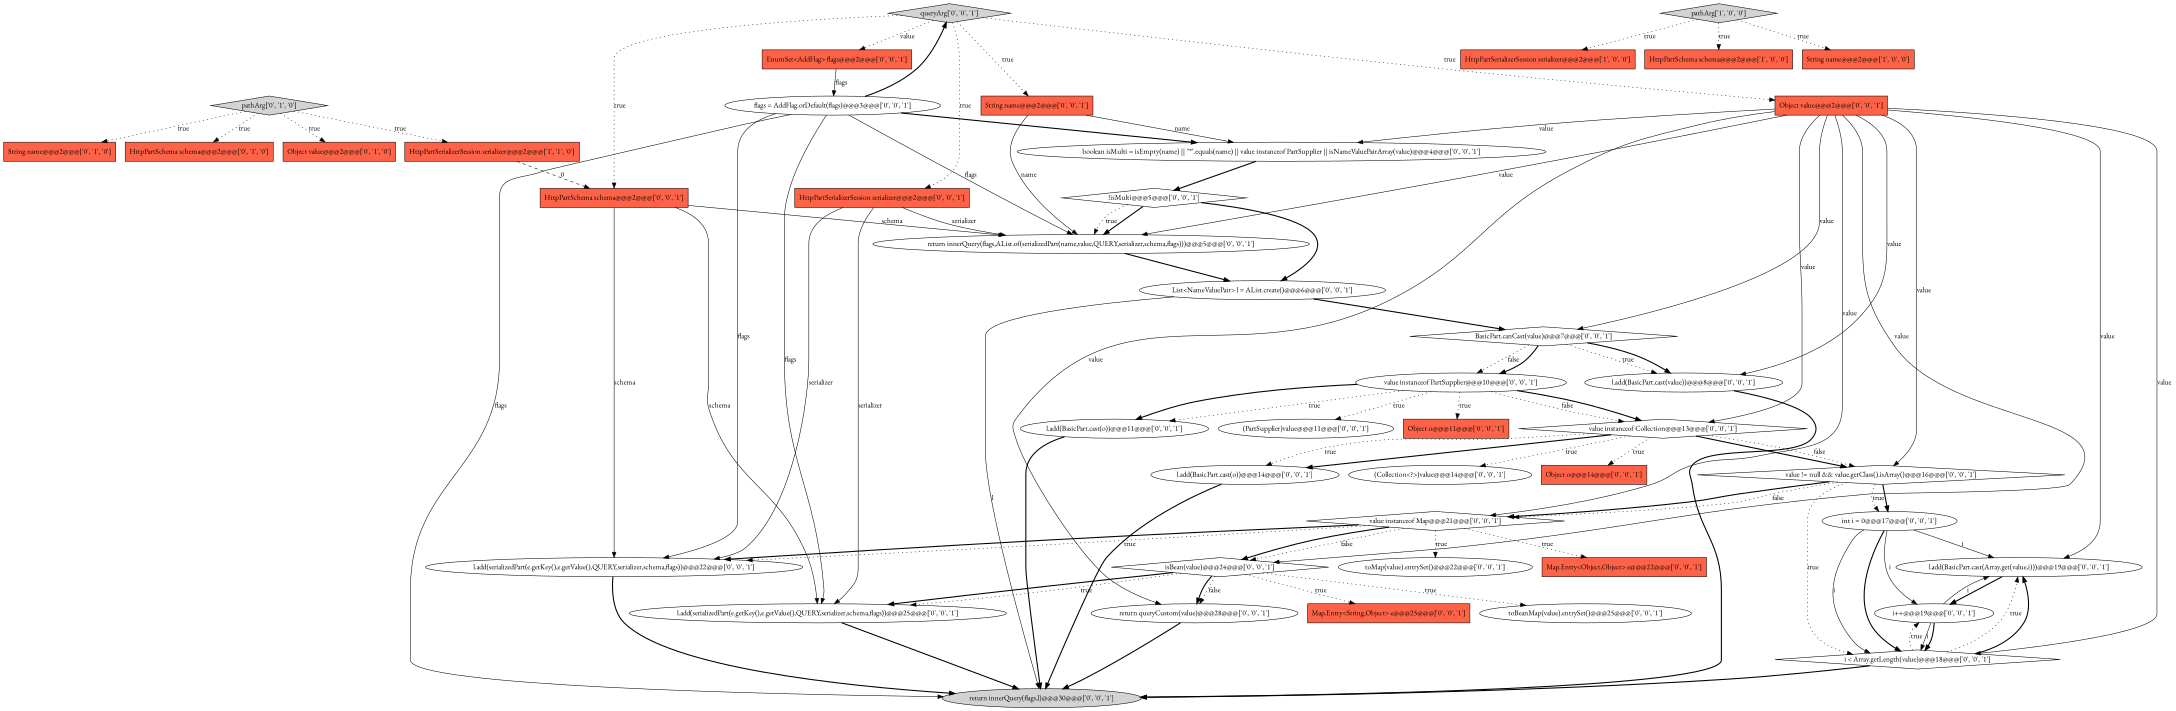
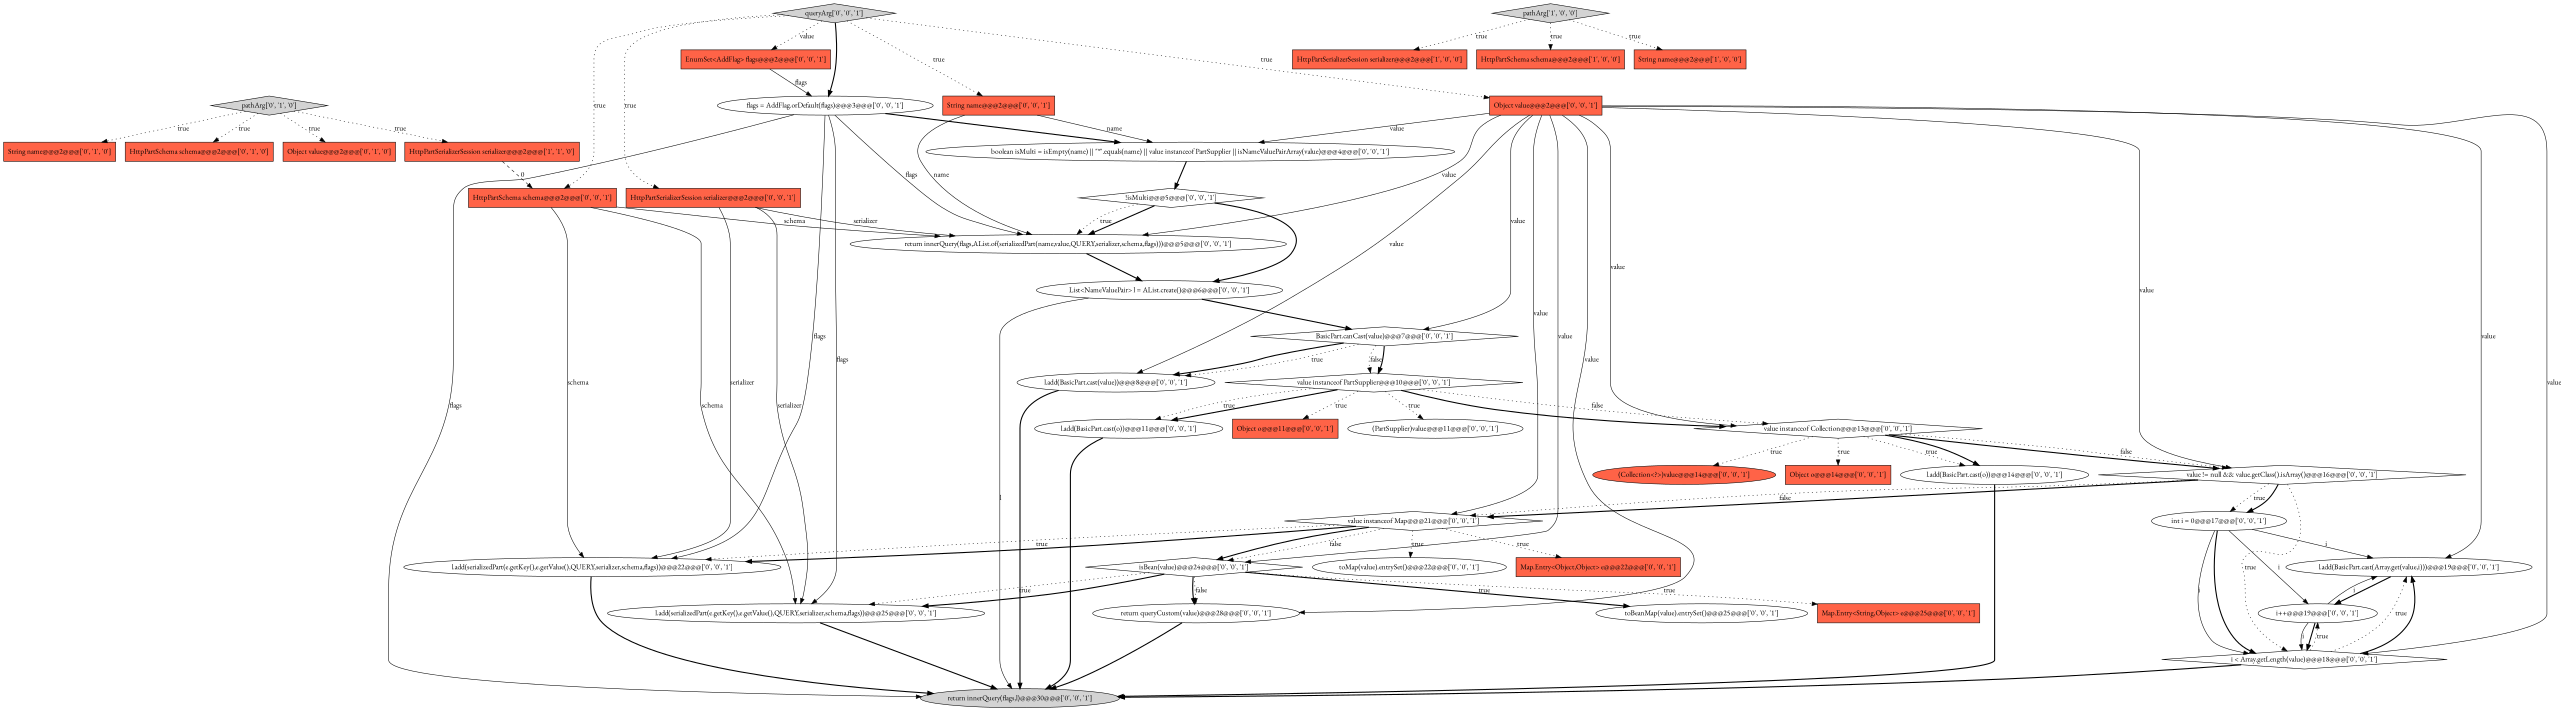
edge "flags = AddFlag.orDefault(flags)@@@3@@@['0', '0', '1']" -> "queryArg['0', '0', '1']": reversed
node "value instanceof PartSupplier@@@10@@@['0', '0', '1']": shape ellipse -> diamond
node "(Collection<?>)value@@@14@@@['0', '0', '1']": fillcolor white -> tomato
edge "isBean(value)@@@24@@@['0', '0', '1']" -> "toBeanMap(value).entrySet()@@@25@@@['0', '0', '1']": style dotted -> bold
